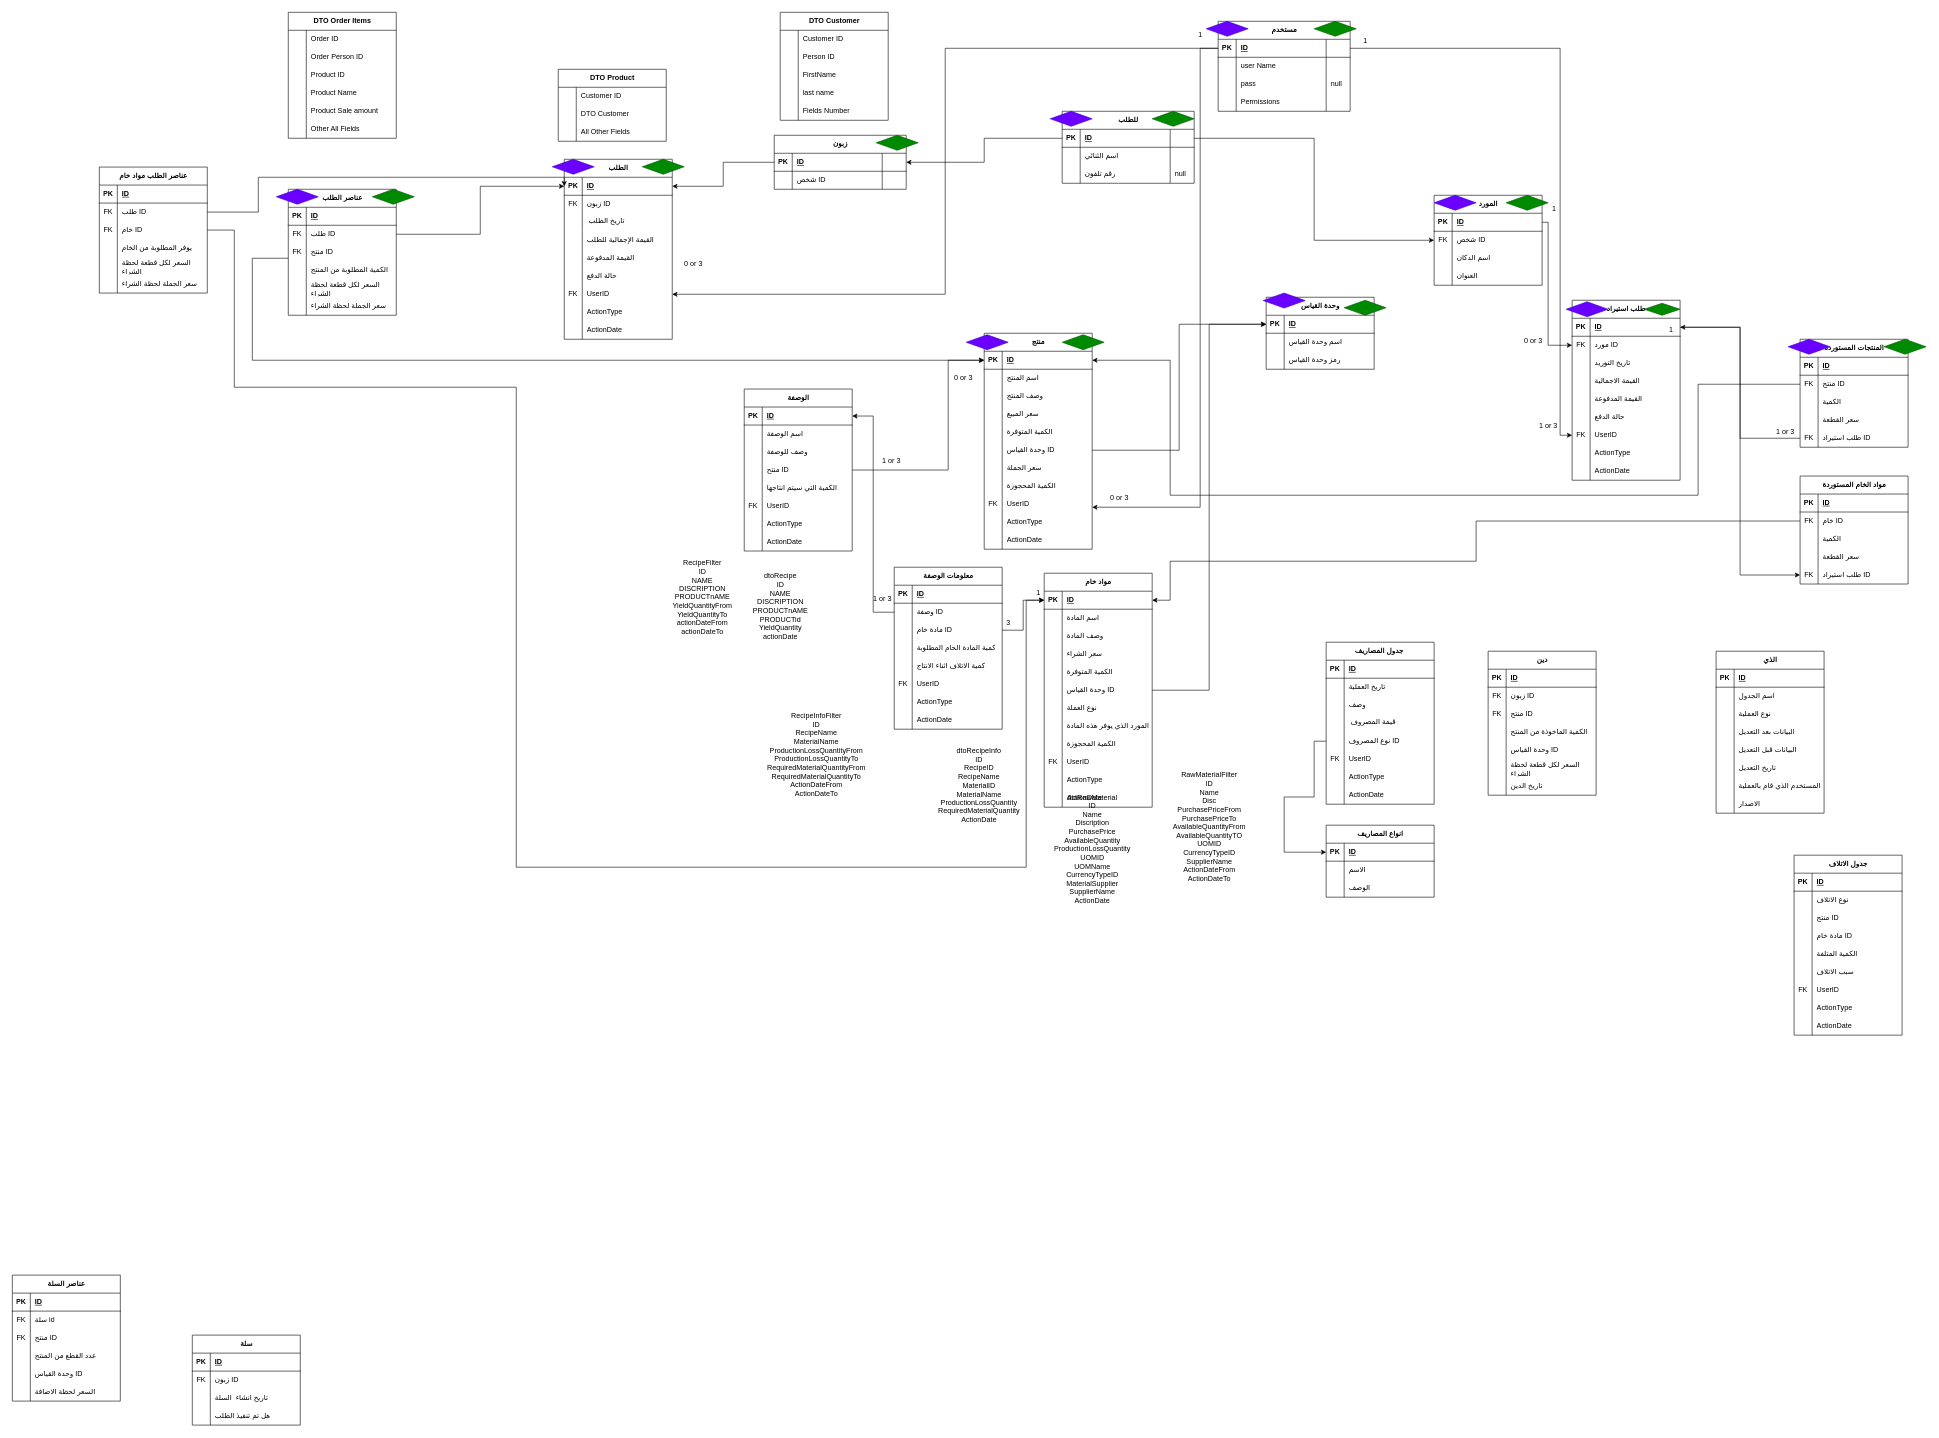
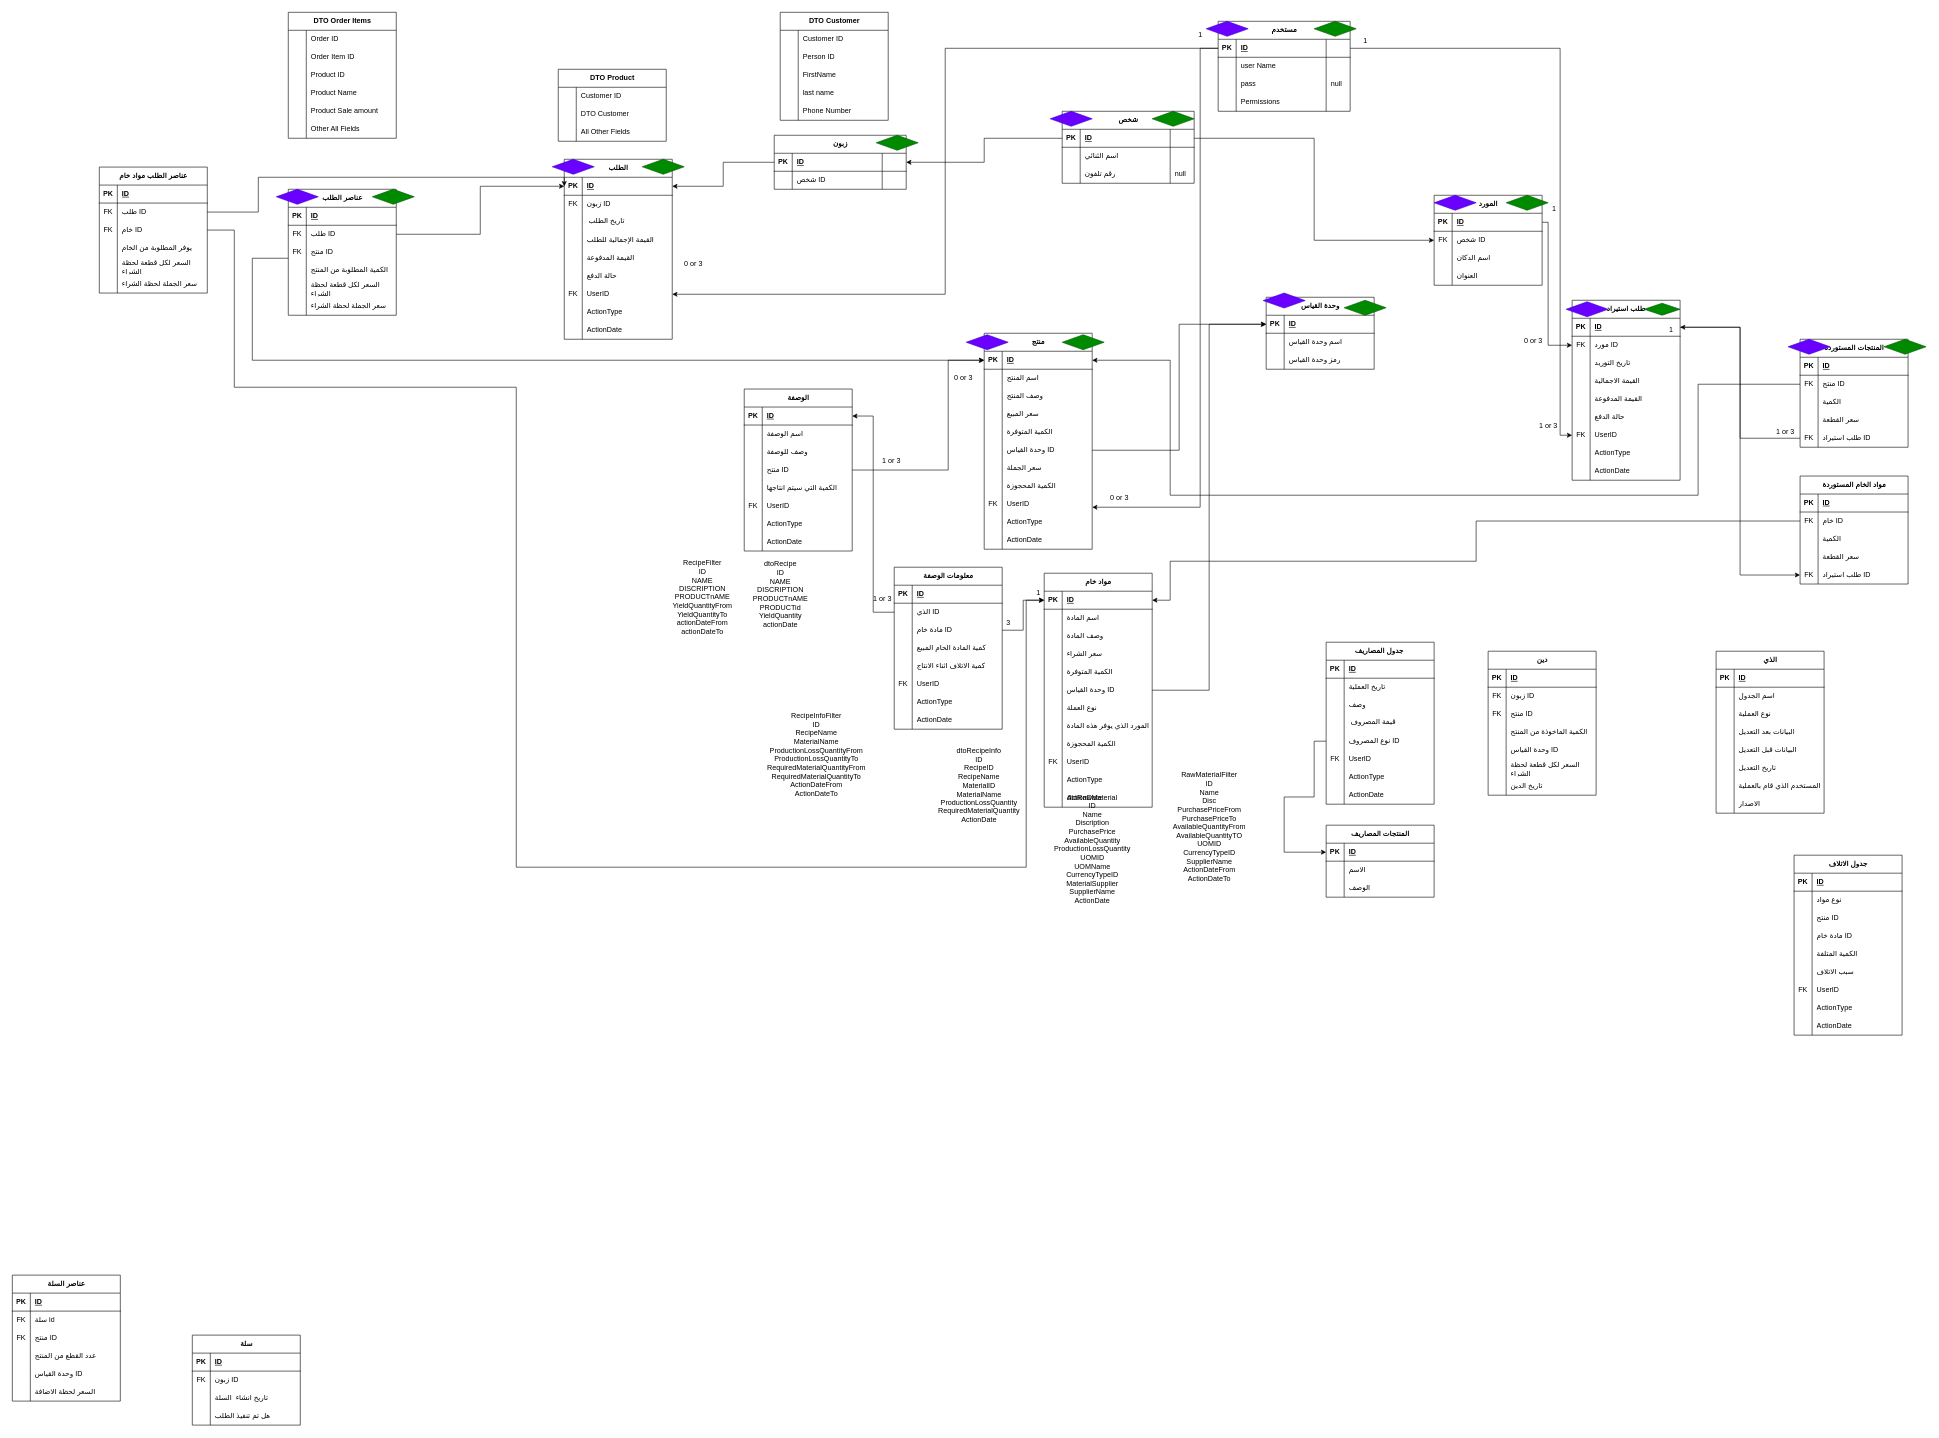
node "Order Person ID": label "Order Person ID" -> "Order Item ID"
node "Fields Number": label "Fields Number" -> "Phone Number"
node "للطلب": label "للطلب" -> "شخص"
node "dtoRecipe ID NAME DISCRIPTION PRODUCTnAME PRODUCTid YieldQuantity actionDate": moved (780, 606) -> (780, 594)
node "وصفة ID": label "وصفة ID" -> "الذي ID"
node "كمية المادة الحام المطلوبة": label "كمية المادة الحام المطلوبة" -> "كمية المادة الحام المبيع"
node "انواع المصاريف": label "انواع المصاريف" -> "المنتجات المصاريف"
node "نوع الاتلاف": label "نوع الاتلاف" -> "نوع مواد"
